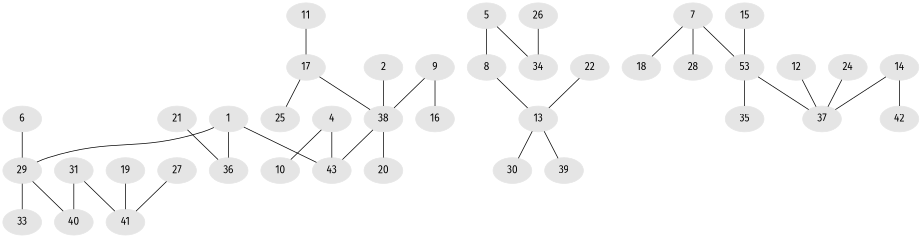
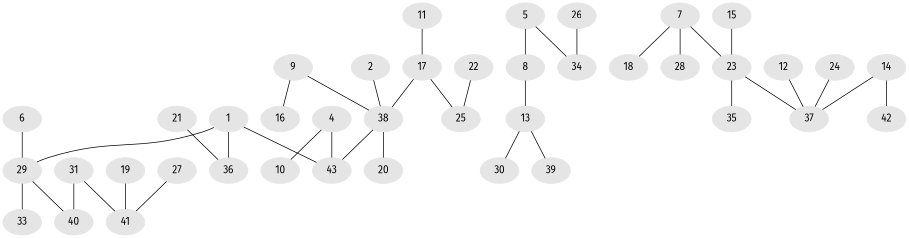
node "53": label "53" -> "23"
edge "22" -- "13": now "22" -- "25"
